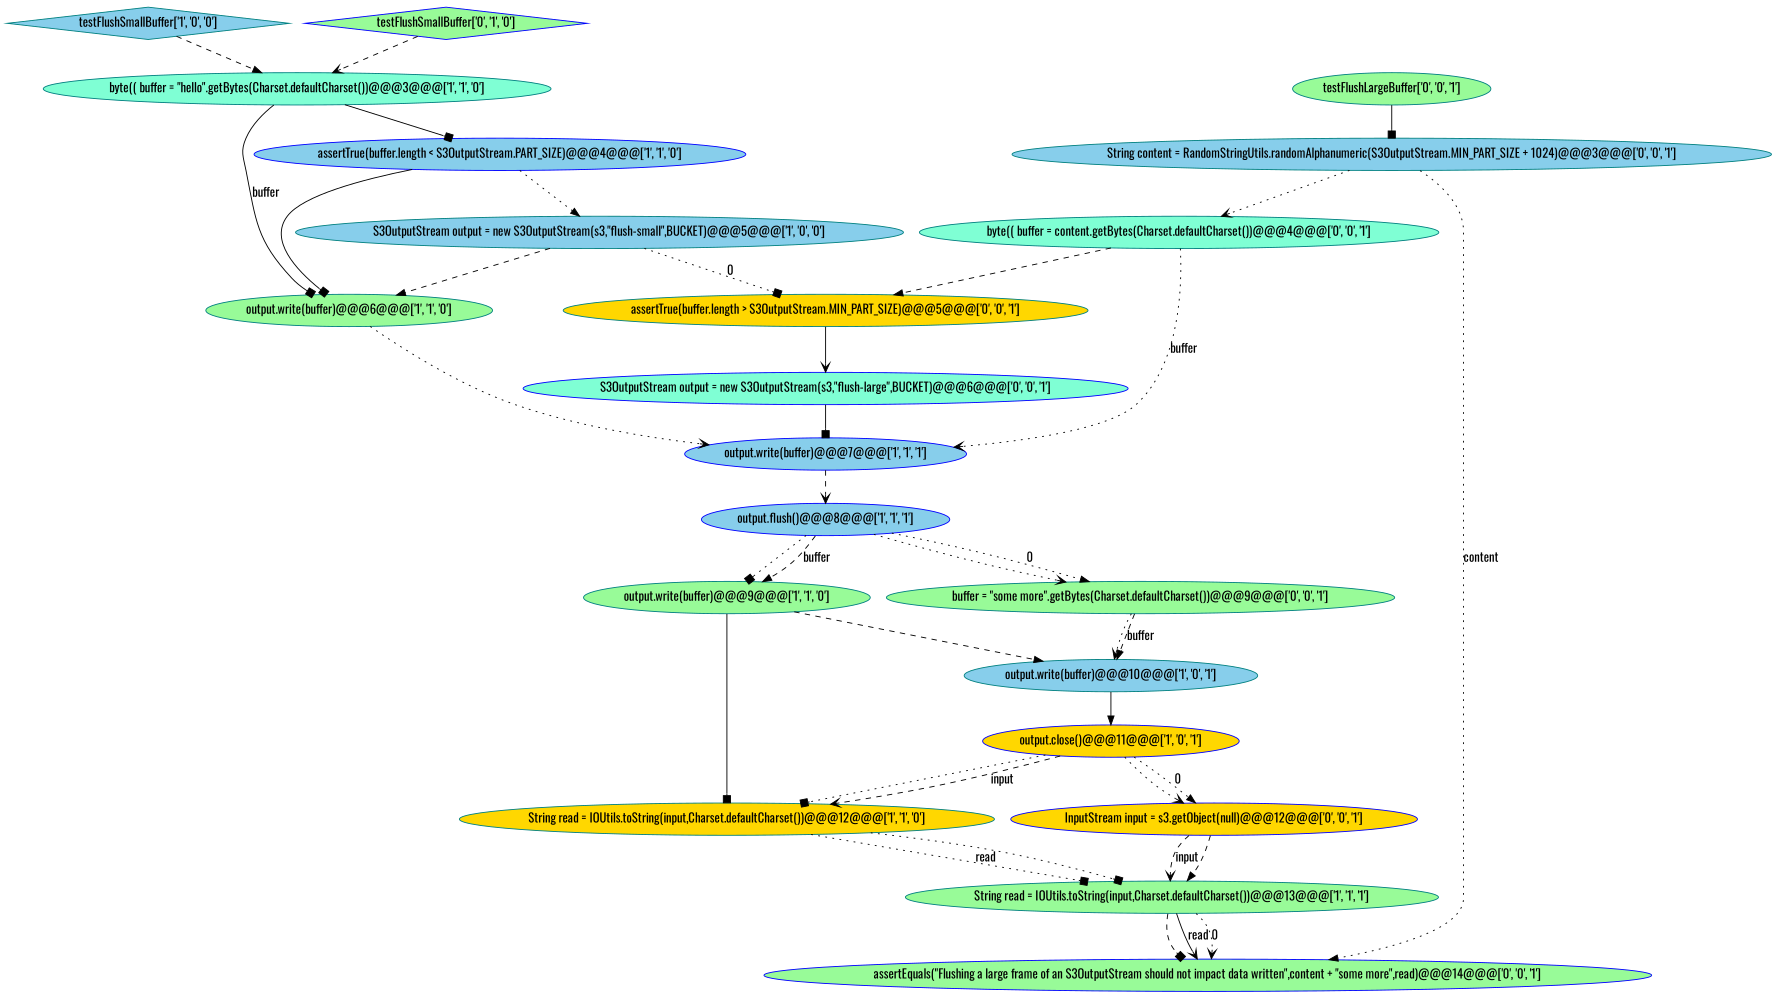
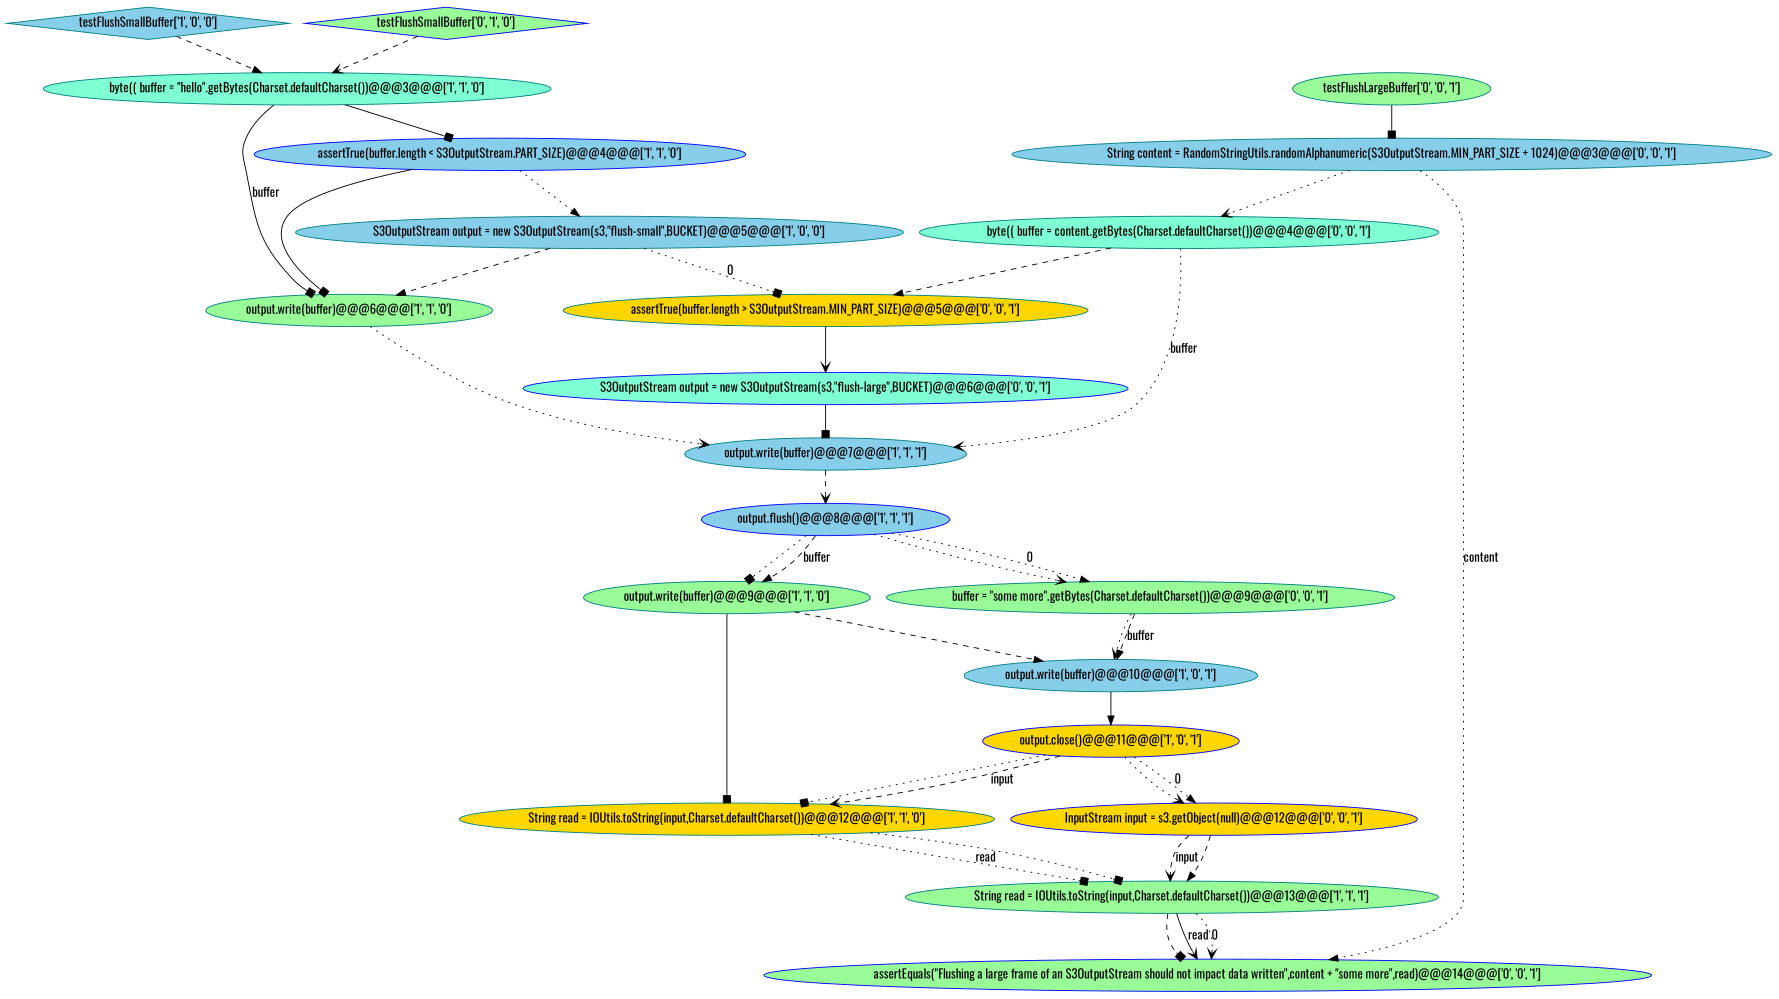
node "output.write(buffer)@@@7@@@['1', '1', '1']": color blue -> teal
